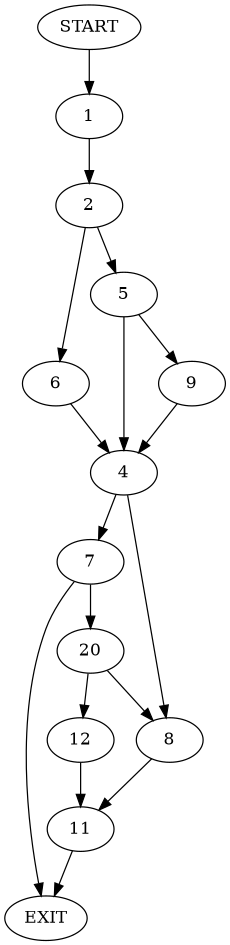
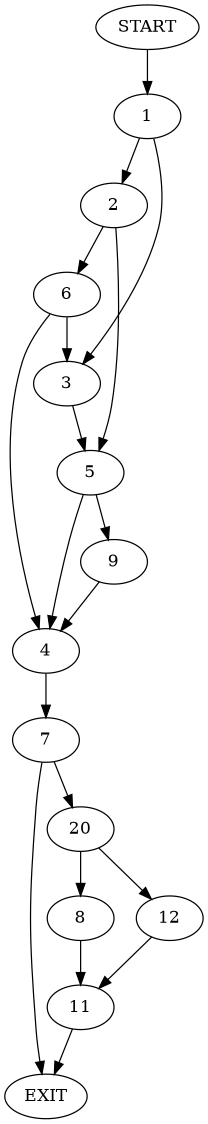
node "3": added
edge "4" -> "8": removed
